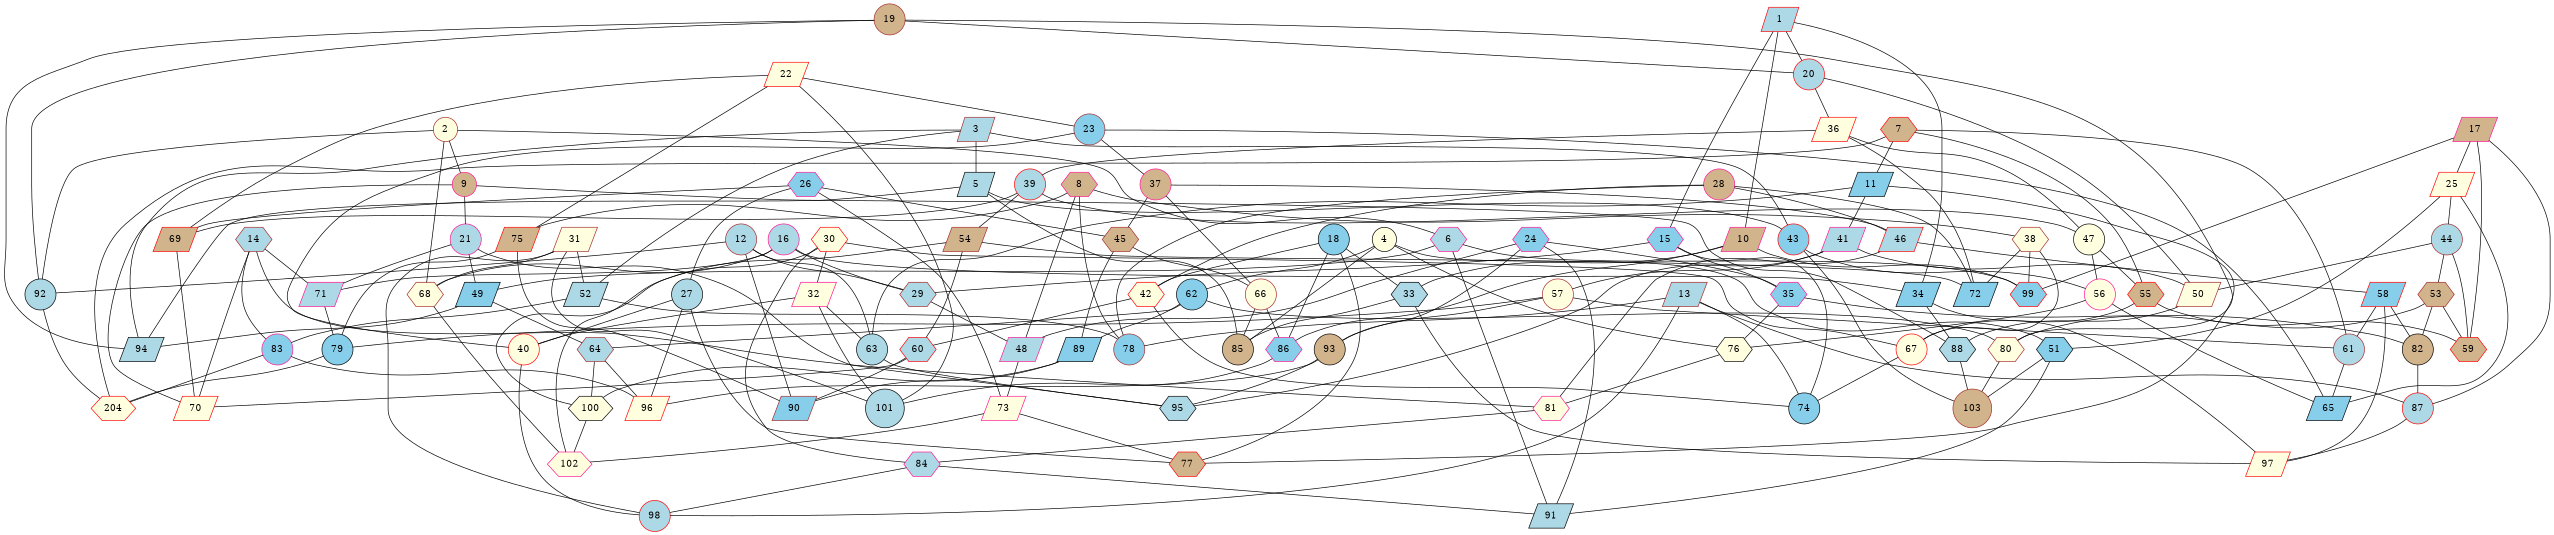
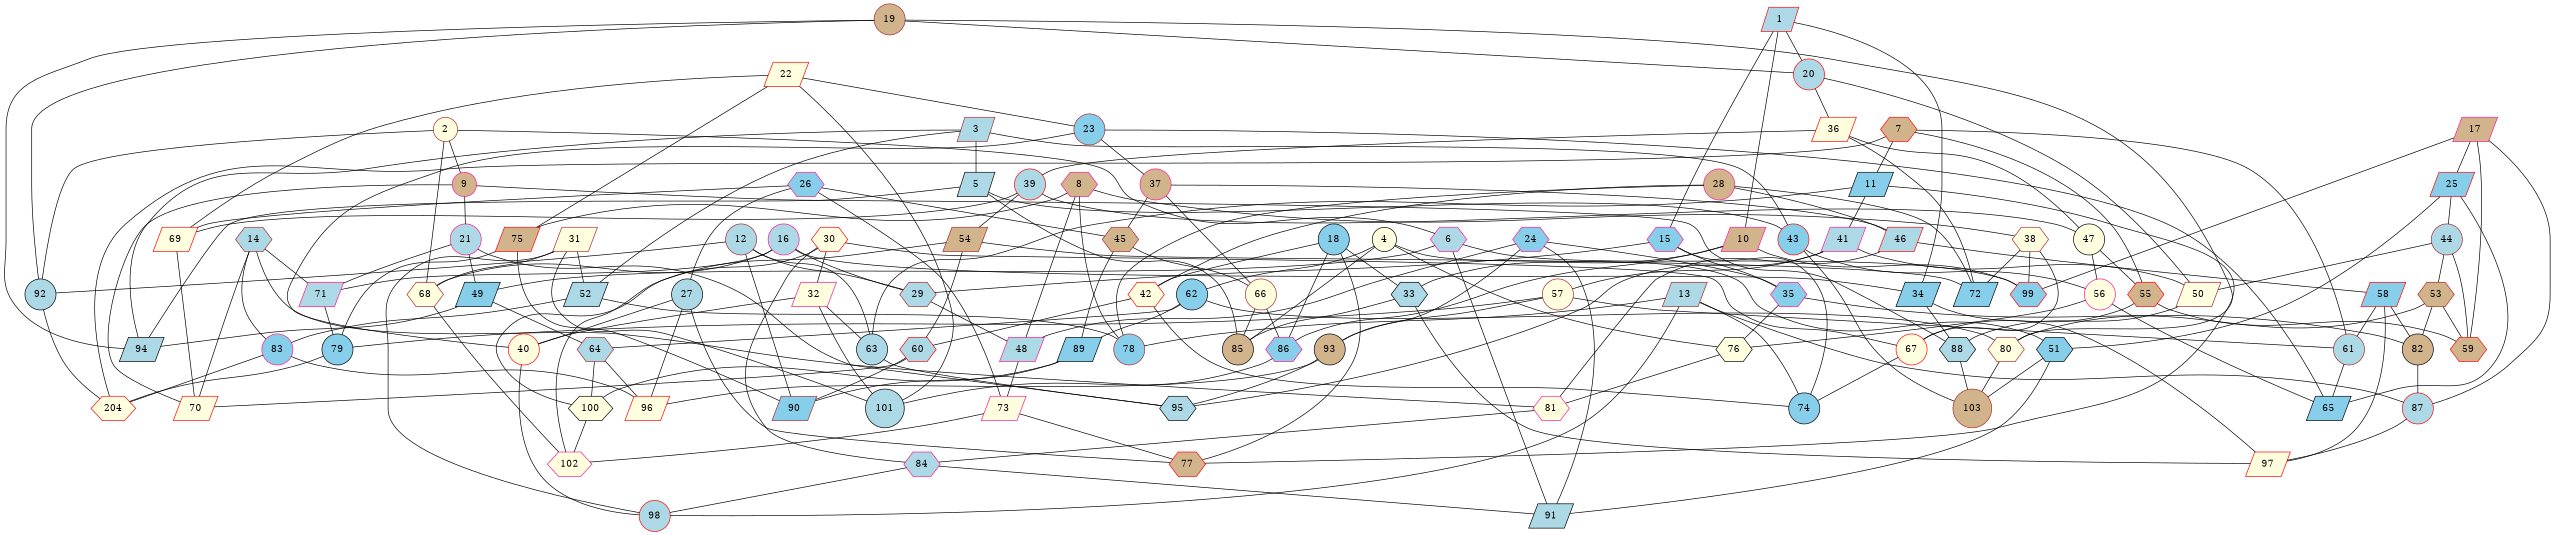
node "25": fillcolor lightyellow -> skyblue
node "69": fillcolor tan -> lightyellow
